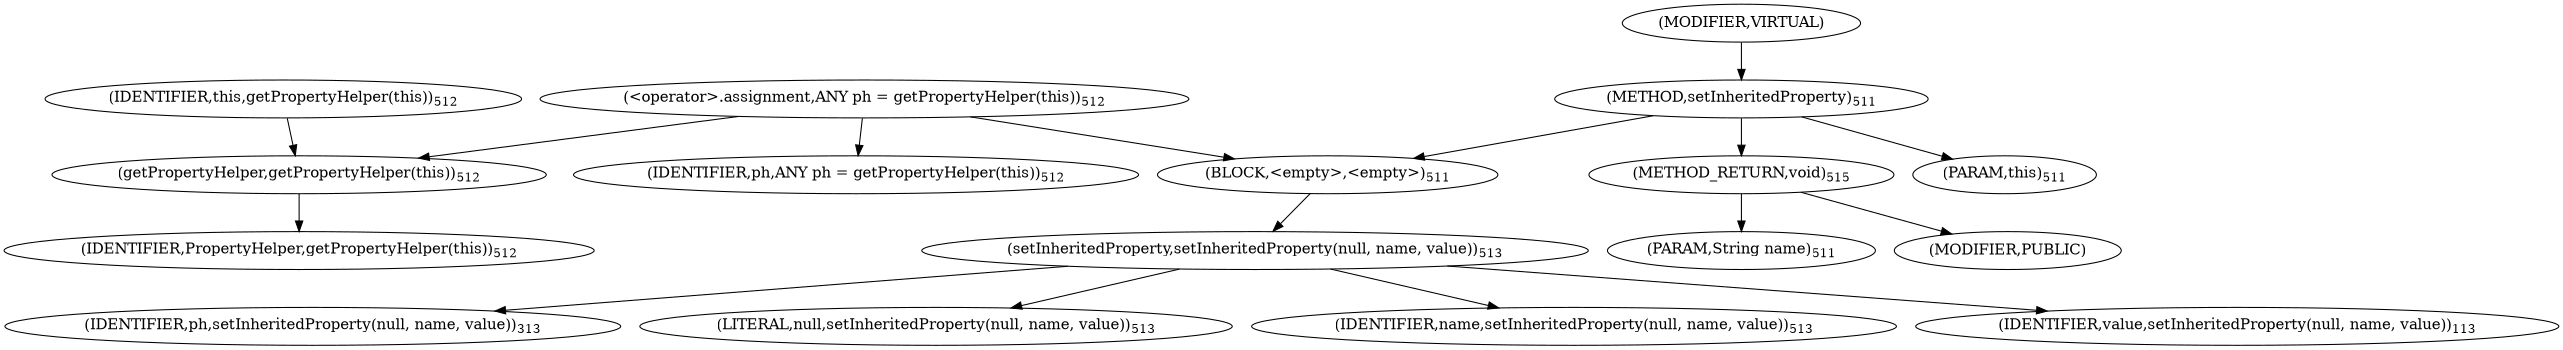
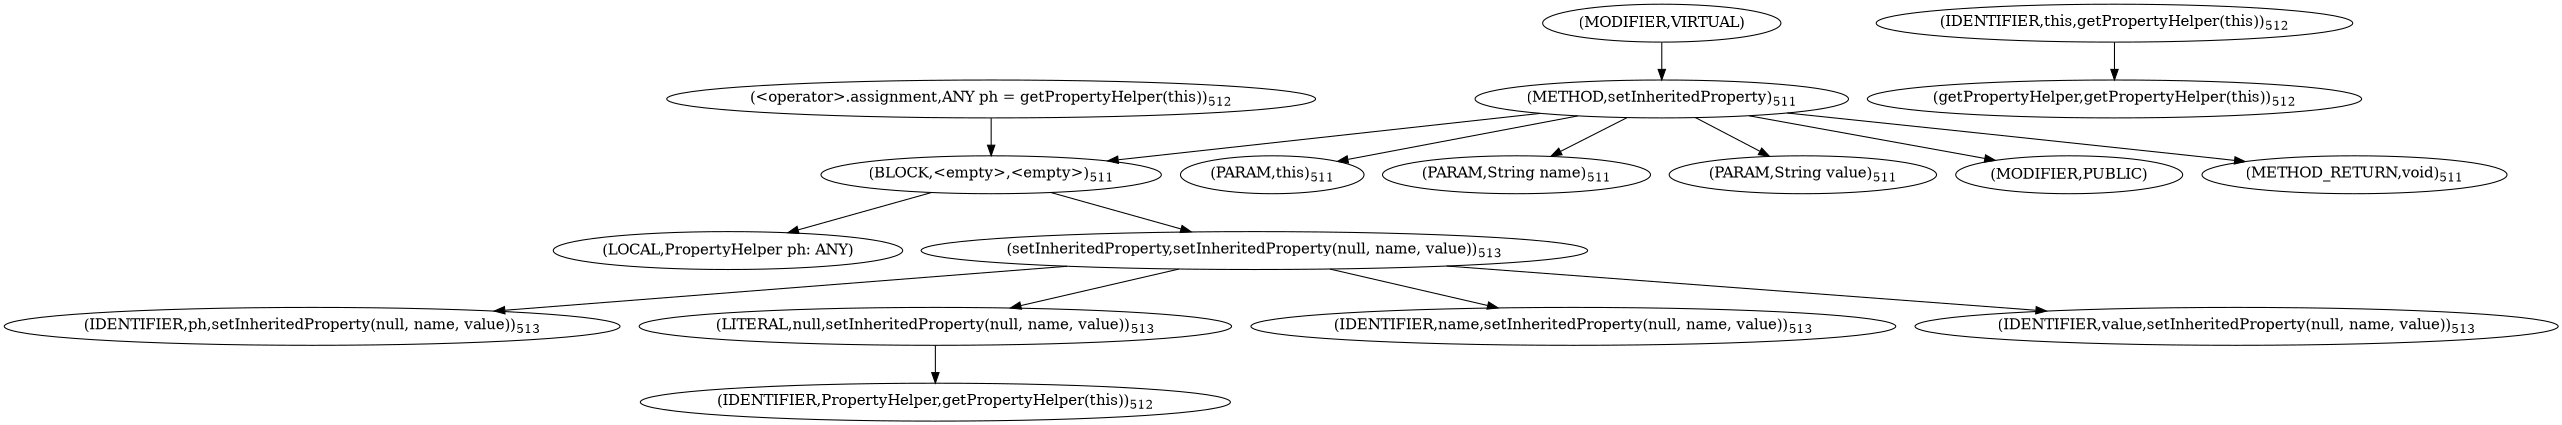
edge "(<operator>.assignment,ANY ph = getPropertyHelper(this))" -> "(getPropertyHelper,getPropertyHelper(this))": removed
node "(METHOD_RETURN,void)": text "515" -> "511"
node "(IDENTIFIER,ph,ANY ph = getPropertyHelper(this))": removed
node "(PARAM,String value)": added
edge "(getPropertyHelper,getPropertyHelper(this))" -> "(IDENTIFIER,PropertyHelper,getPropertyHelper(this))": now "(LITERAL,null,setInheritedProperty(null, name, value))" -> "(IDENTIFIER,PropertyHelper,getPropertyHelper(this))"
edge "(METHOD_RETURN,void)" -> "(PARAM,String name)": now "(METHOD,setInheritedProperty)" -> "(PARAM,String name)"
edge "(METHOD_RETURN,void)" -> "(MODIFIER,PUBLIC)": now "(METHOD,setInheritedProperty)" -> "(MODIFIER,PUBLIC)"
node "(LOCAL,PropertyHelper ph: ANY)": added
node "(IDENTIFIER,ph,setInheritedProperty(null, name, value))": text "313" -> "513"
node "(IDENTIFIER,value,setInheritedProperty(null, name, value))": text "113" -> "513"
